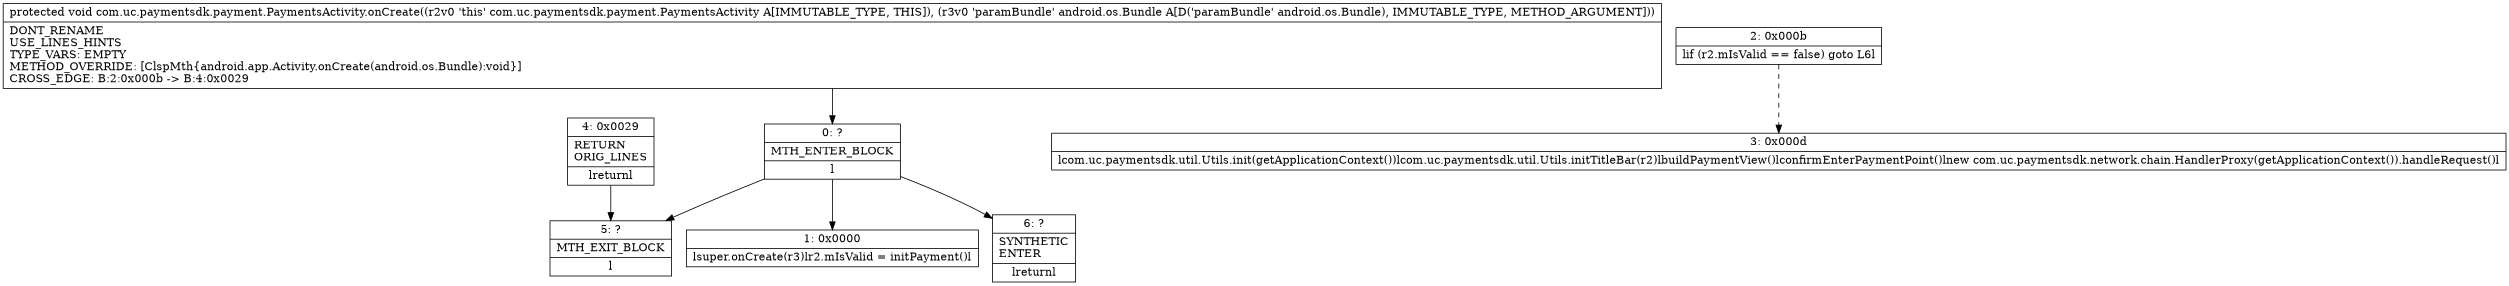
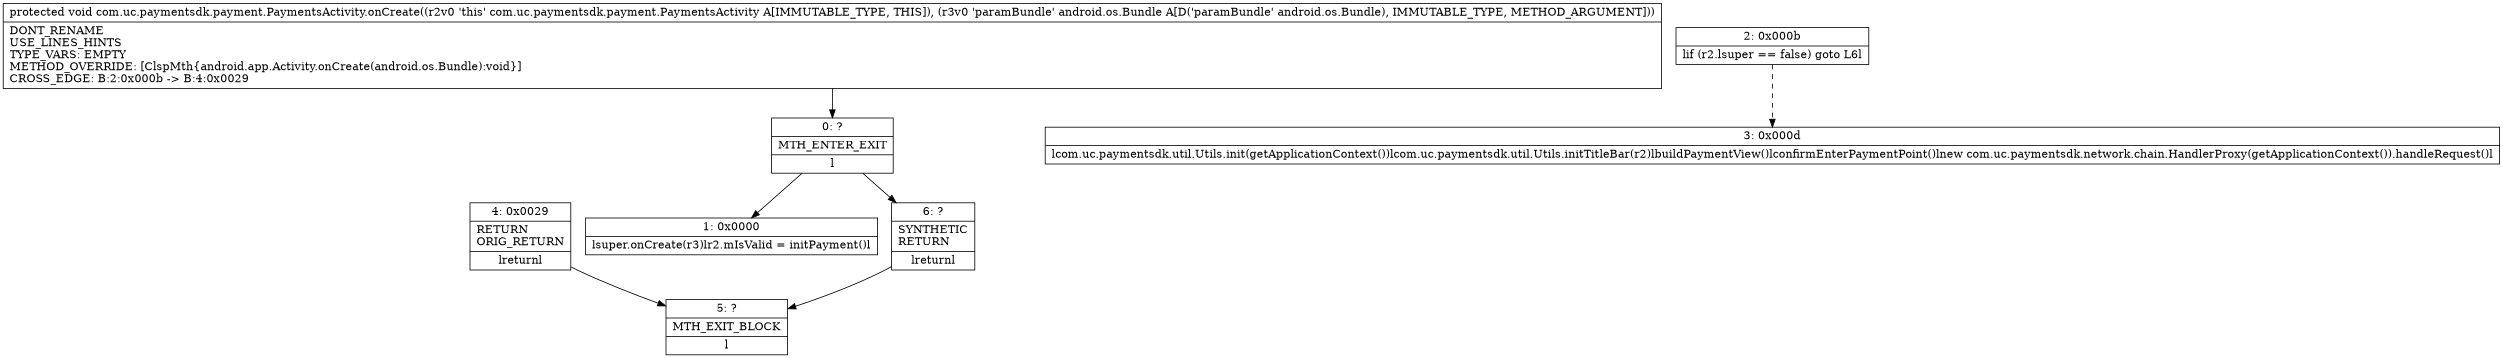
node "2: 0x000b": text "lif (r2.mIsValid == false) goto L6l" -> "lif (r2.lsuper == false) goto L6l"
node "0: ?": text "MTH_ENTER_BLOCK" -> "MTH_ENTER_EXIT"
node "4: 0x0029": text "ORIG_LINES" -> "ORIG_RETURN"
edge "0: ?" -> "5: ?": now "6: ?" -> "5: ?"
node "6: ?": text "ENTER" -> "RETURN"
